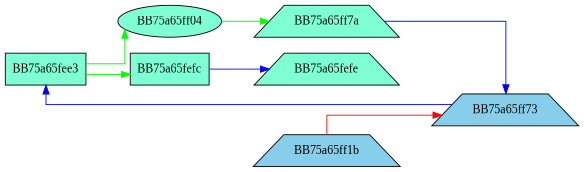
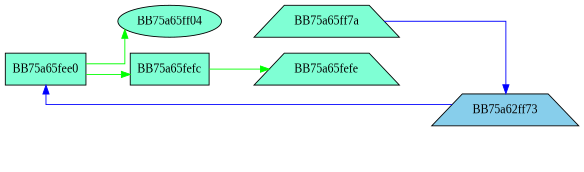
edge "BB75a65ff04" -> "BB75a65ff7a": removed
node "BB75a65fee3": label "BB75a65fee3" -> "BB75a65fee0"
edge "BB75a65fefc" -> "BB75a65fefe": color blue -> green
node "BB75a65ff73": label "BB75a65ff73" -> "BB75a62ff73"
node "BB75a65ff1b": removed
